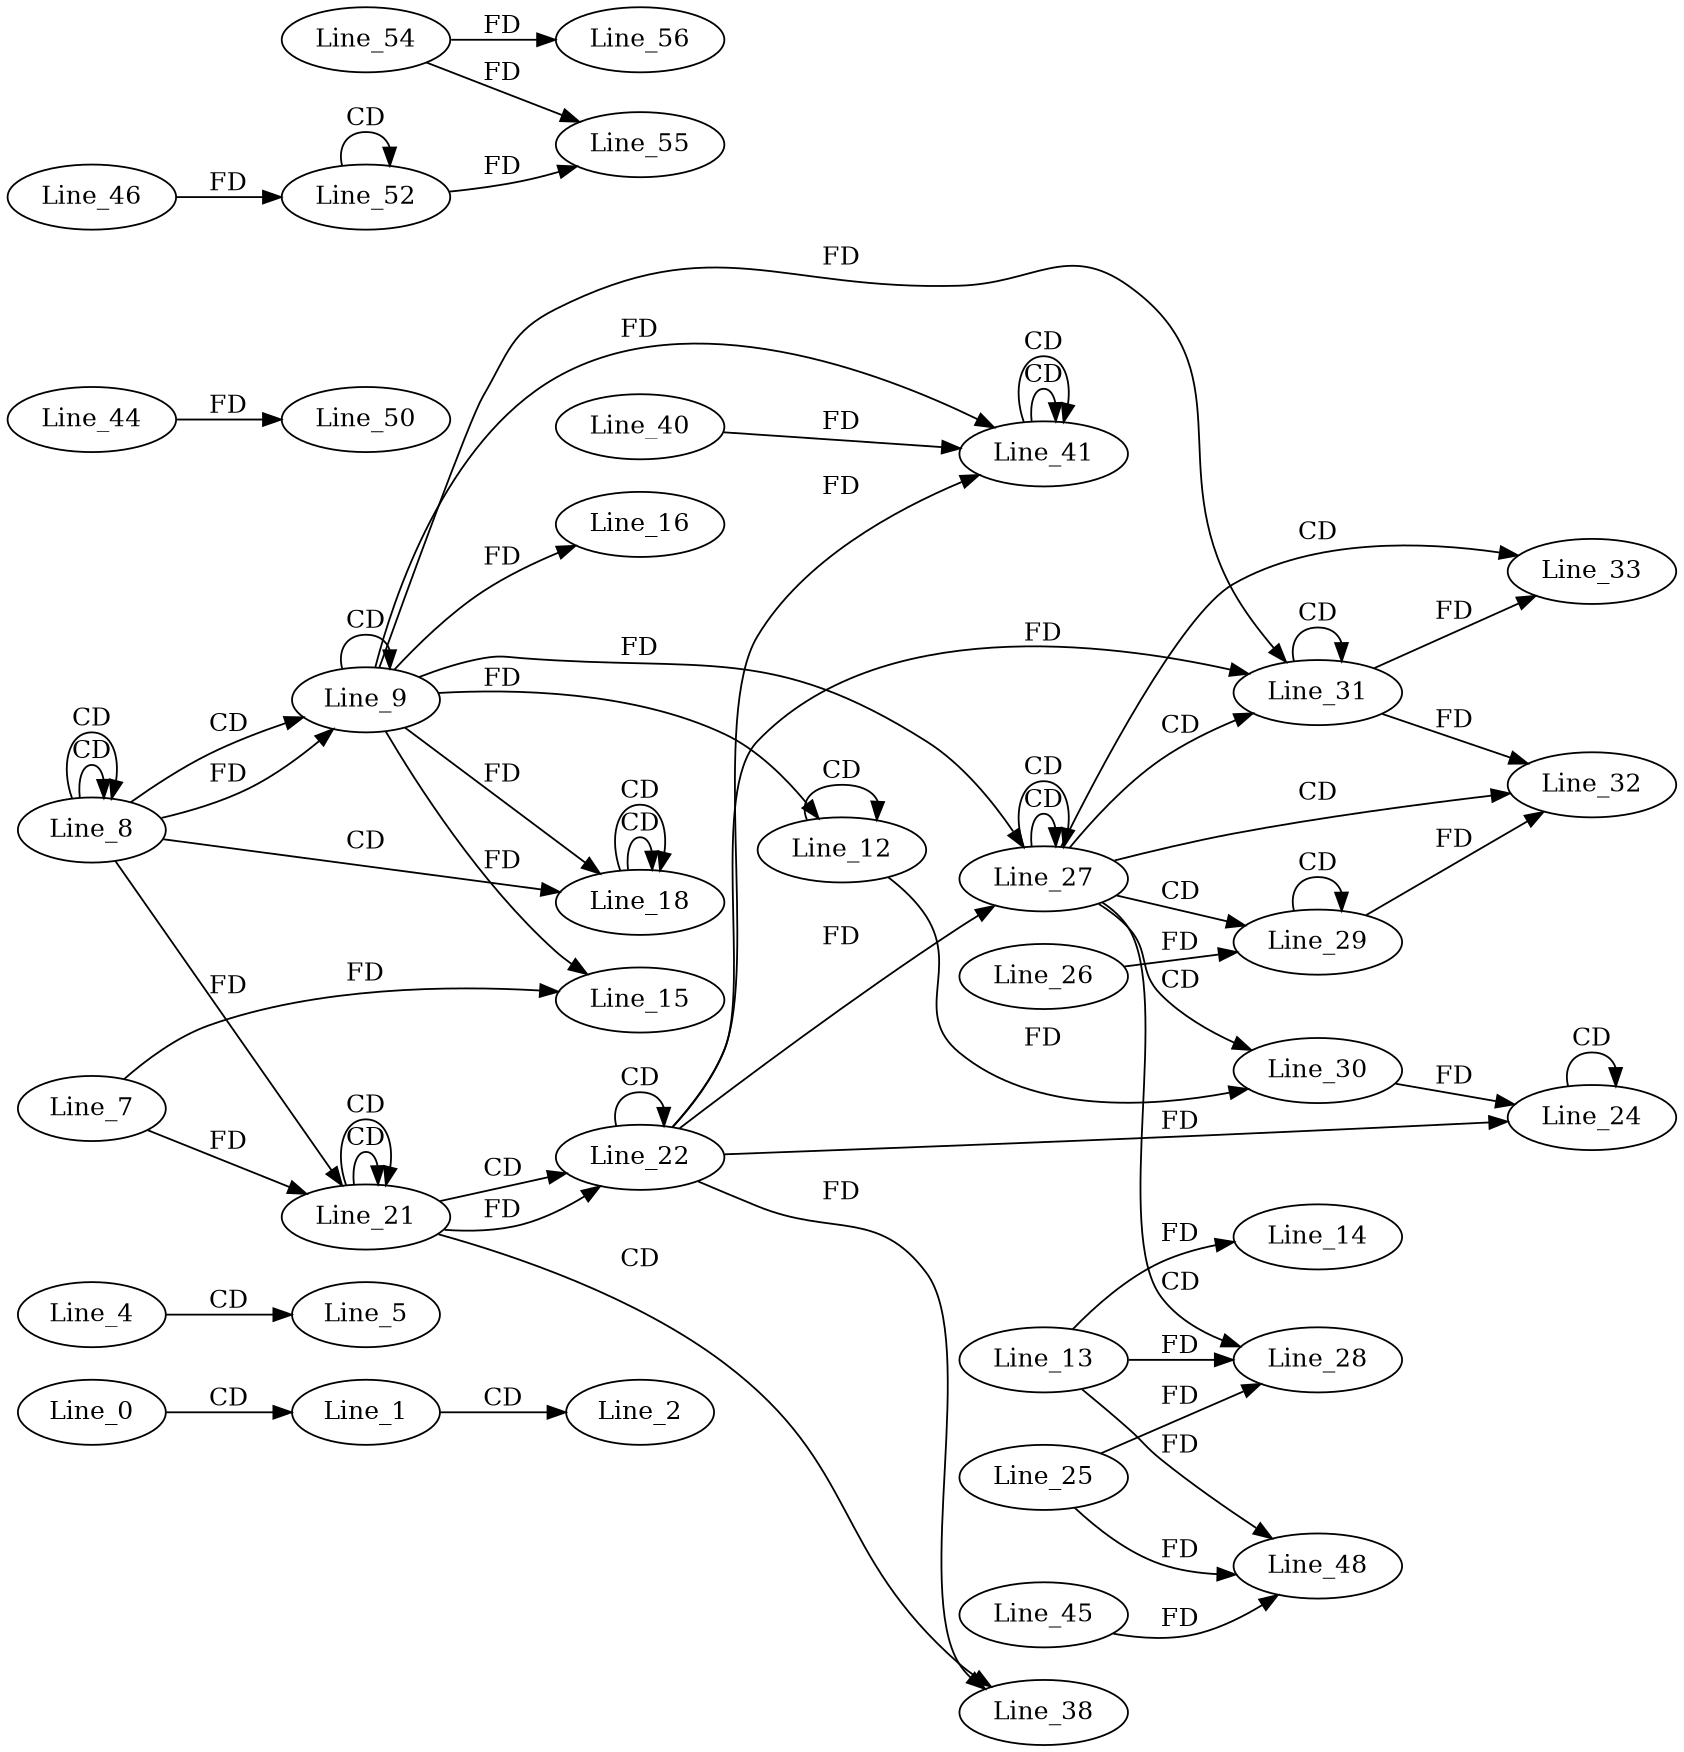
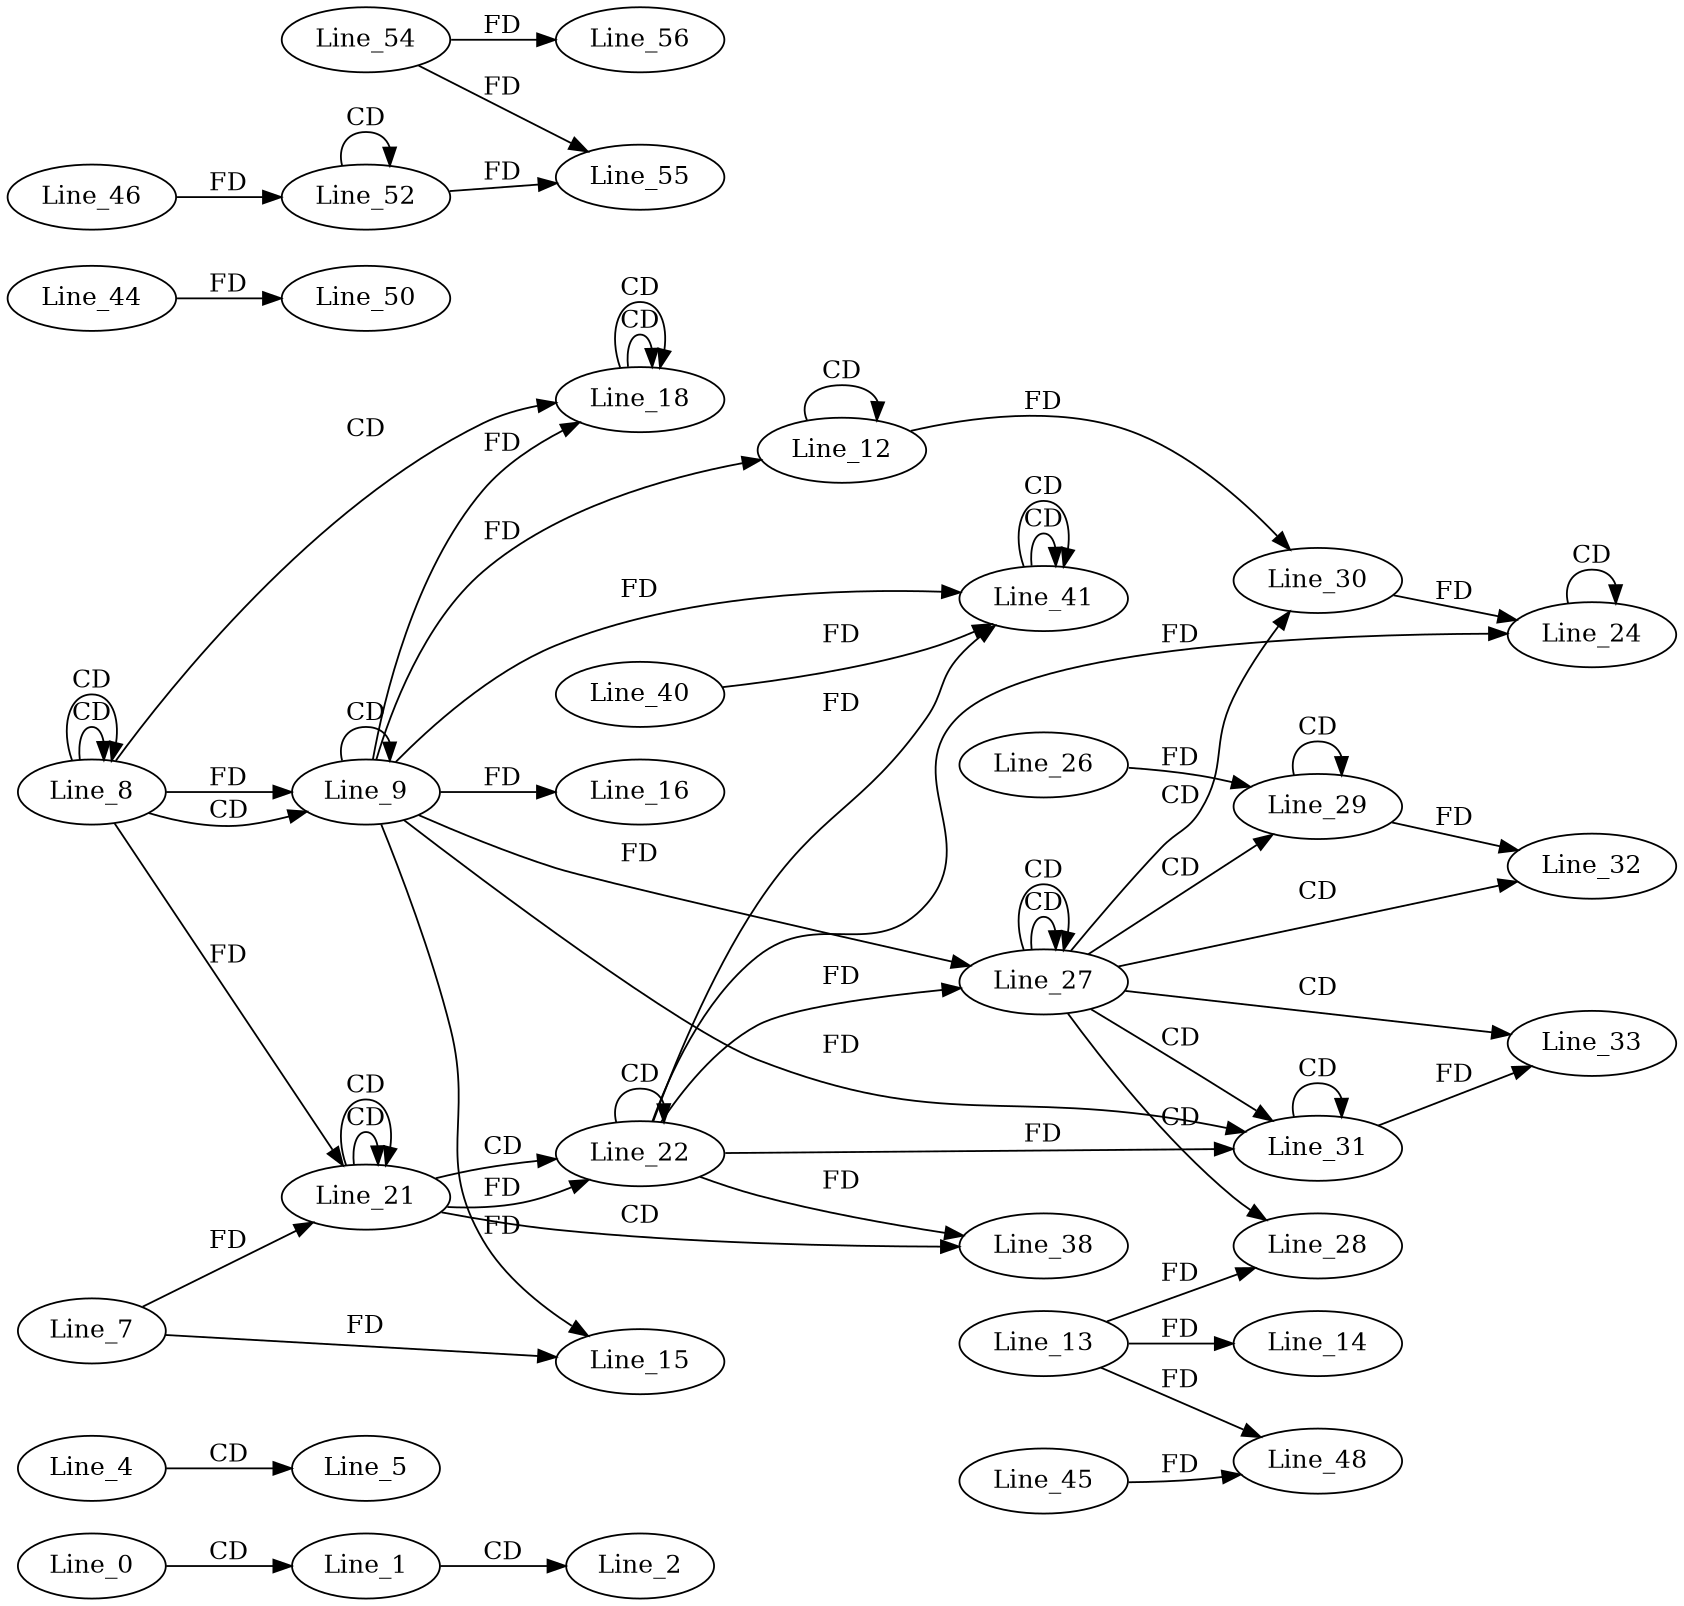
edge "Line_31" -> "Line_32": removed, label "FD"
node "Line_25": removed
